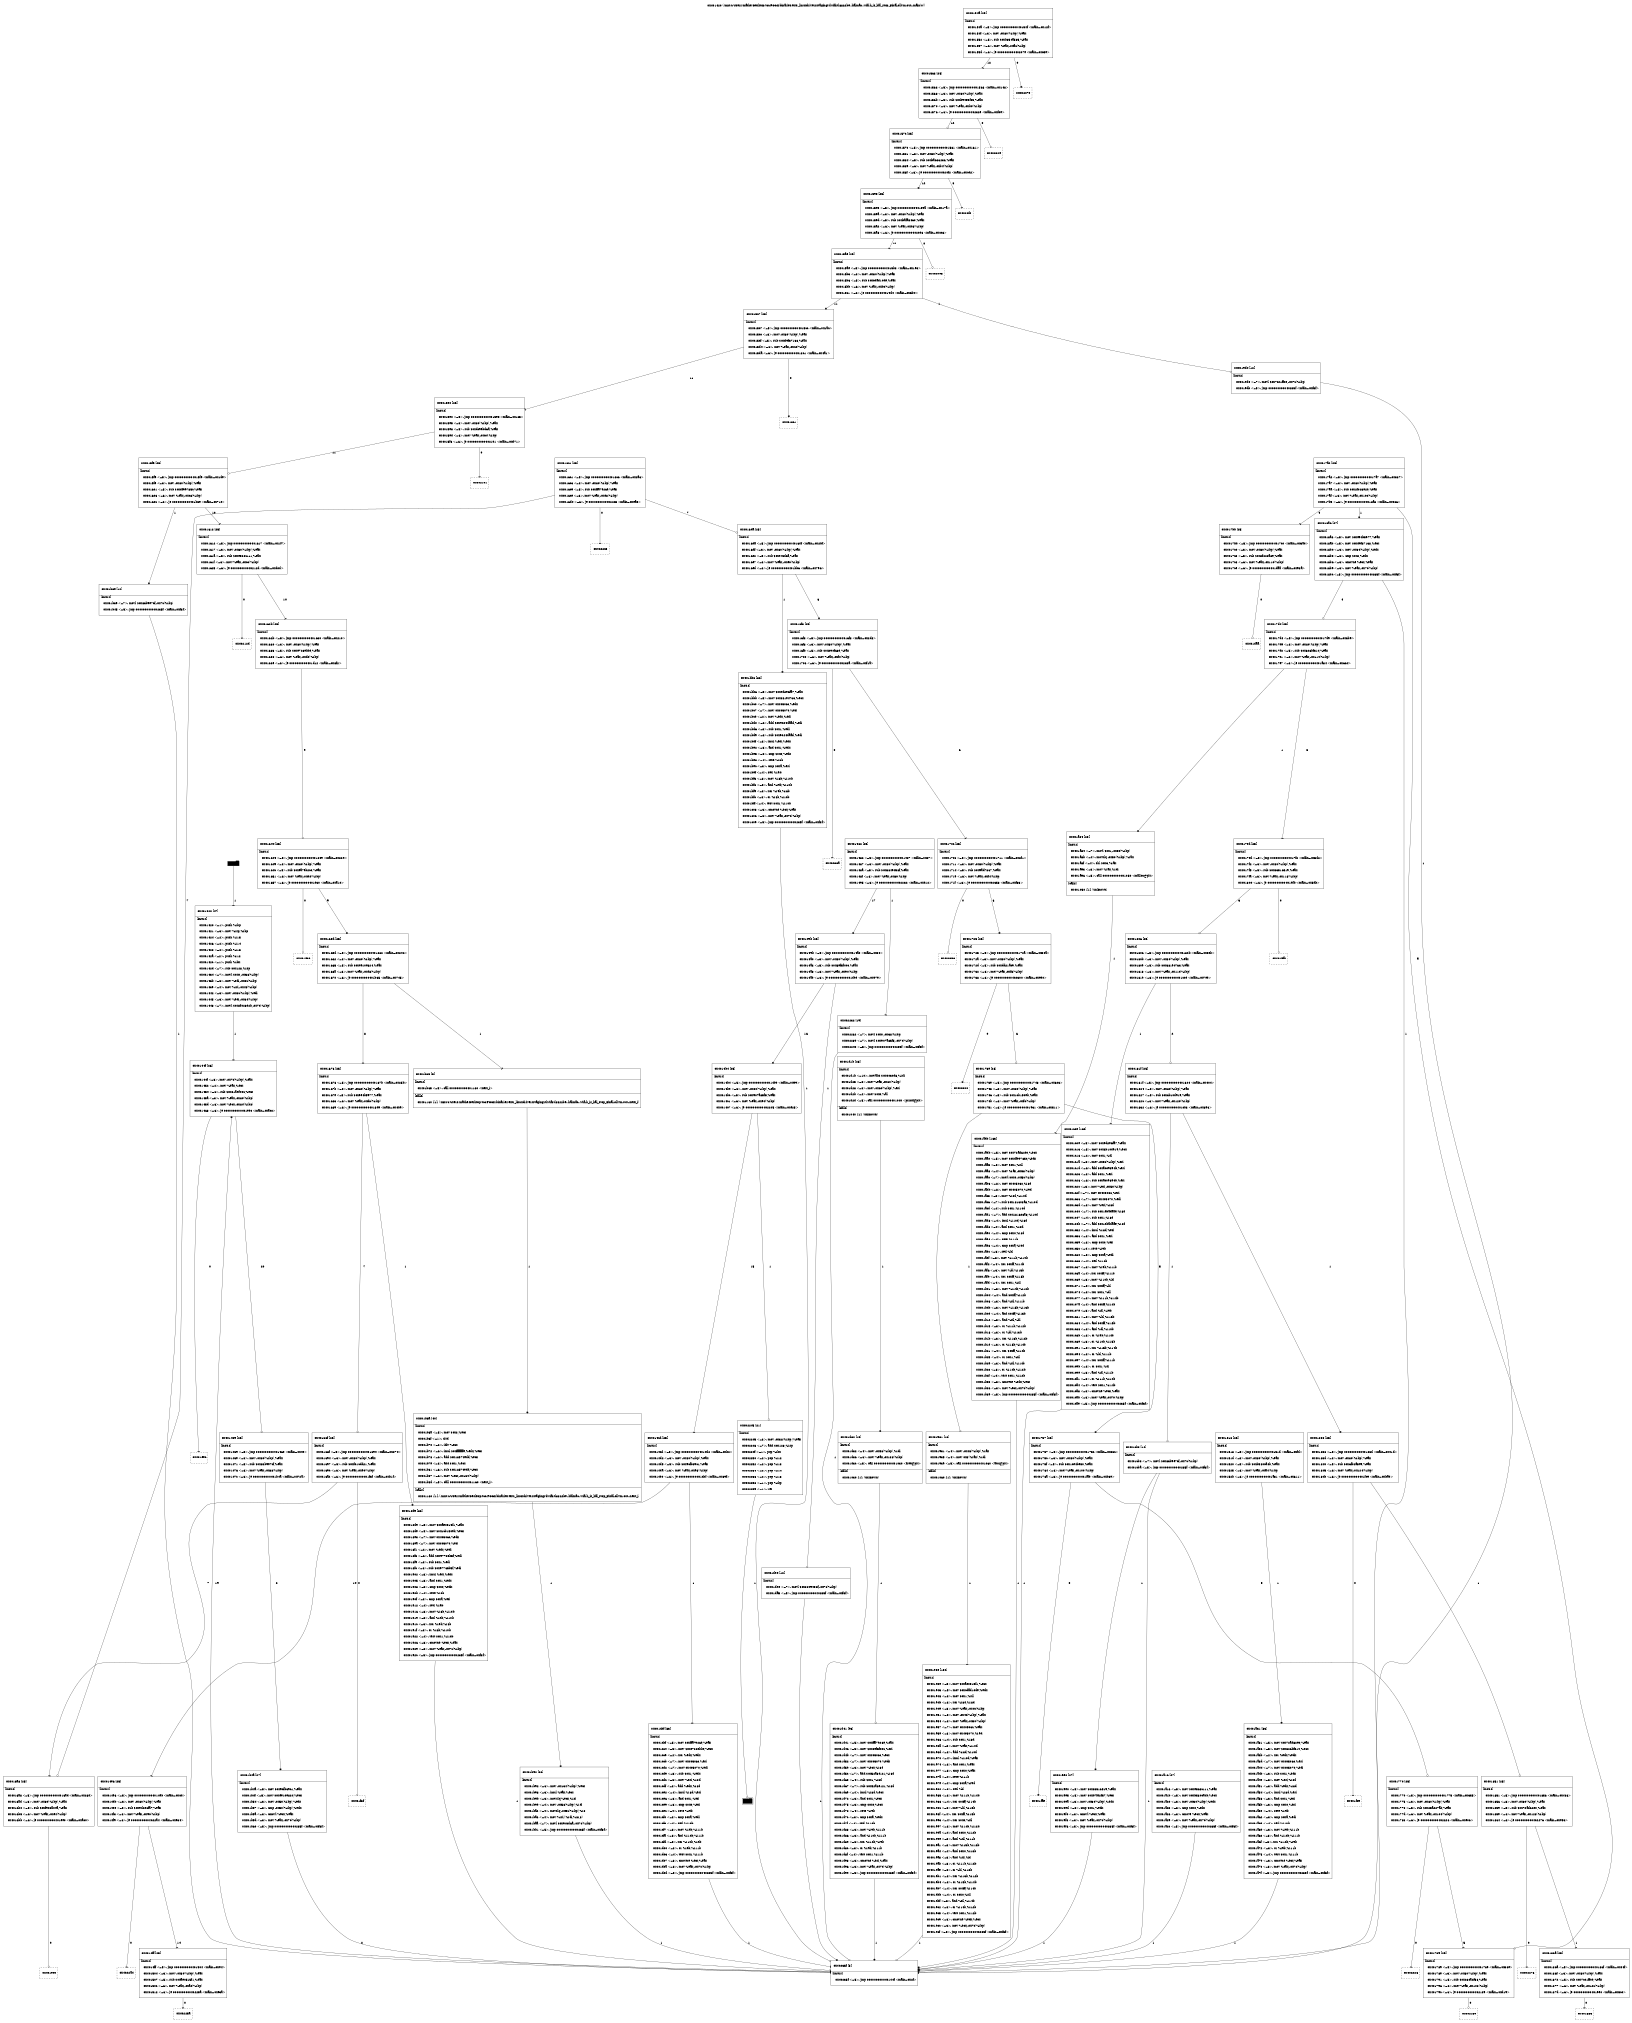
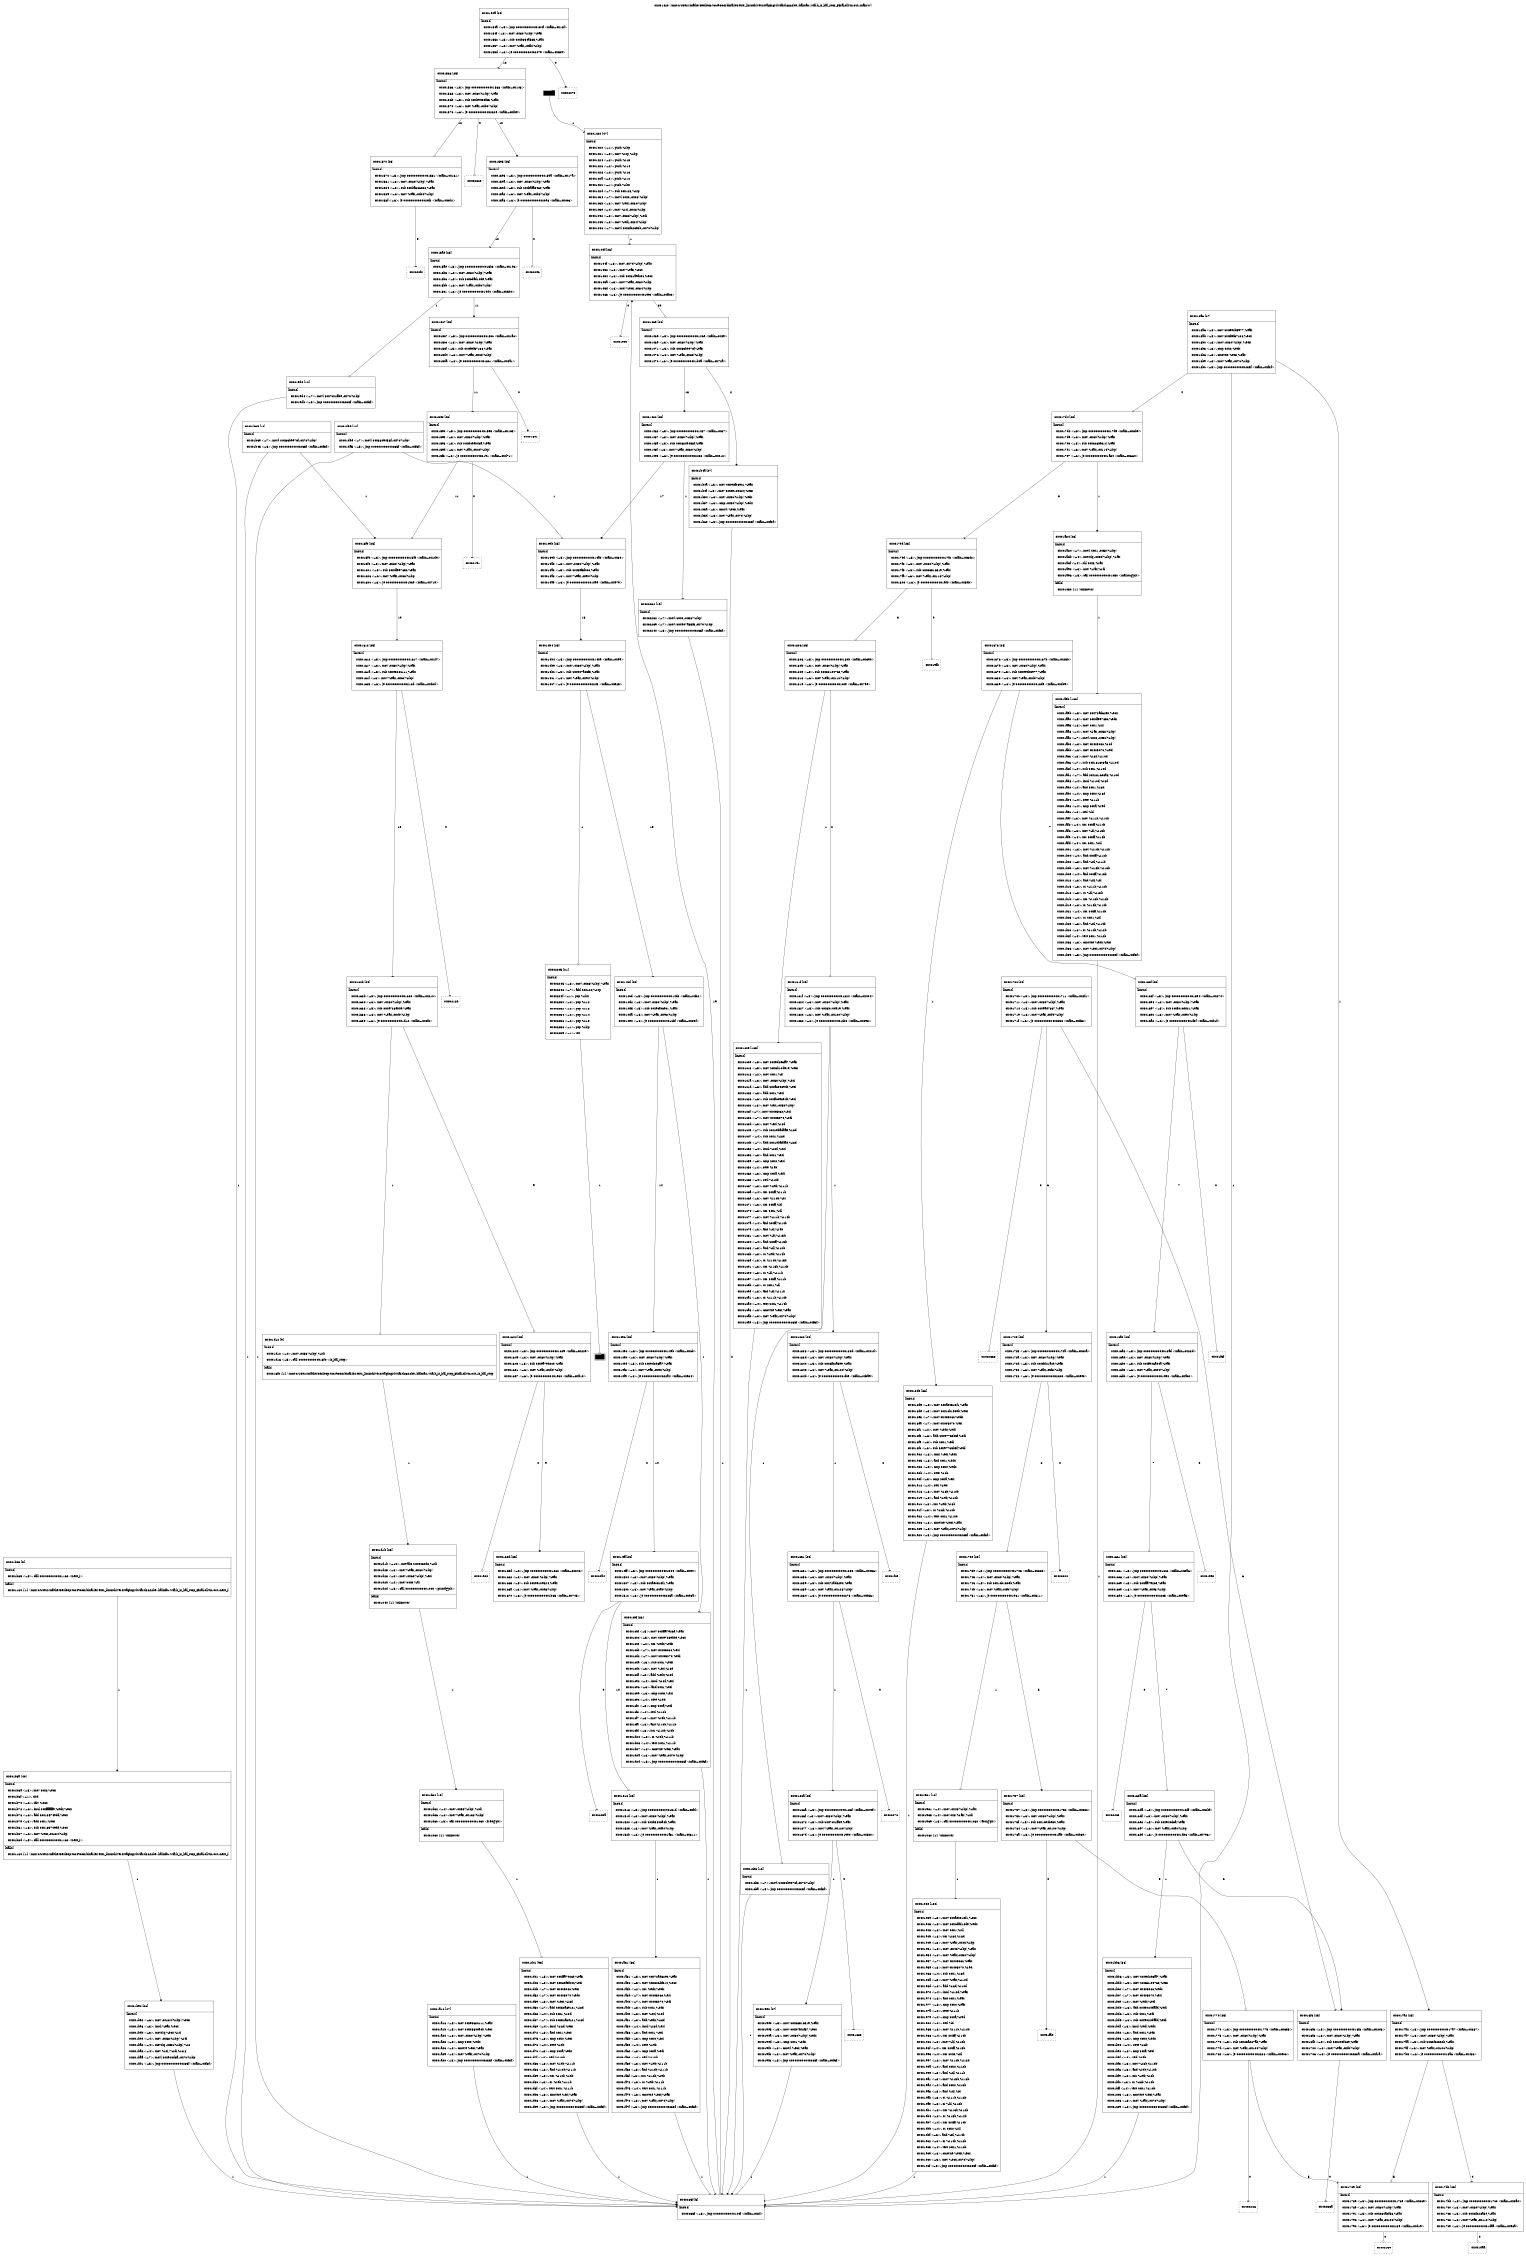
edge "0x40157c [25]" -> "0x401595 [25]": now "0x401563 [25]" -> "0x401595 [25]"
edge "0x401469 [25]" -> "0x401482 [25]": added, label "18"
edge "0x4017a2 [25]" -> "0x4018a6 [27]": reversed
edge "0x4015f9 [25]" -> "0x401b3e [12]": reversed
edge "0x4016f3 [25]" -> "0x40170c [25]": reversed
edge "0x4016c1 [25]" -> "0x4016a8 [25]": reversed
edge "0x40165d [25]" -> "0x401676 [25]": removed, label "8"
edge "0x40165d [25]" -> "0x401b65 [5]": removed, label "1"
edge "0x40149b [25]" -> "0x401d9e [12]": reversed
node "0x401d12 [9]": added
edge "0x401cb3 [12]" -> "0x4019e0 [27]": now "0x40186a [25]" -> "0x4019e0 [27]"
edge "0x4014ff [25]" -> "0x401518 [25]": added, label "14"
